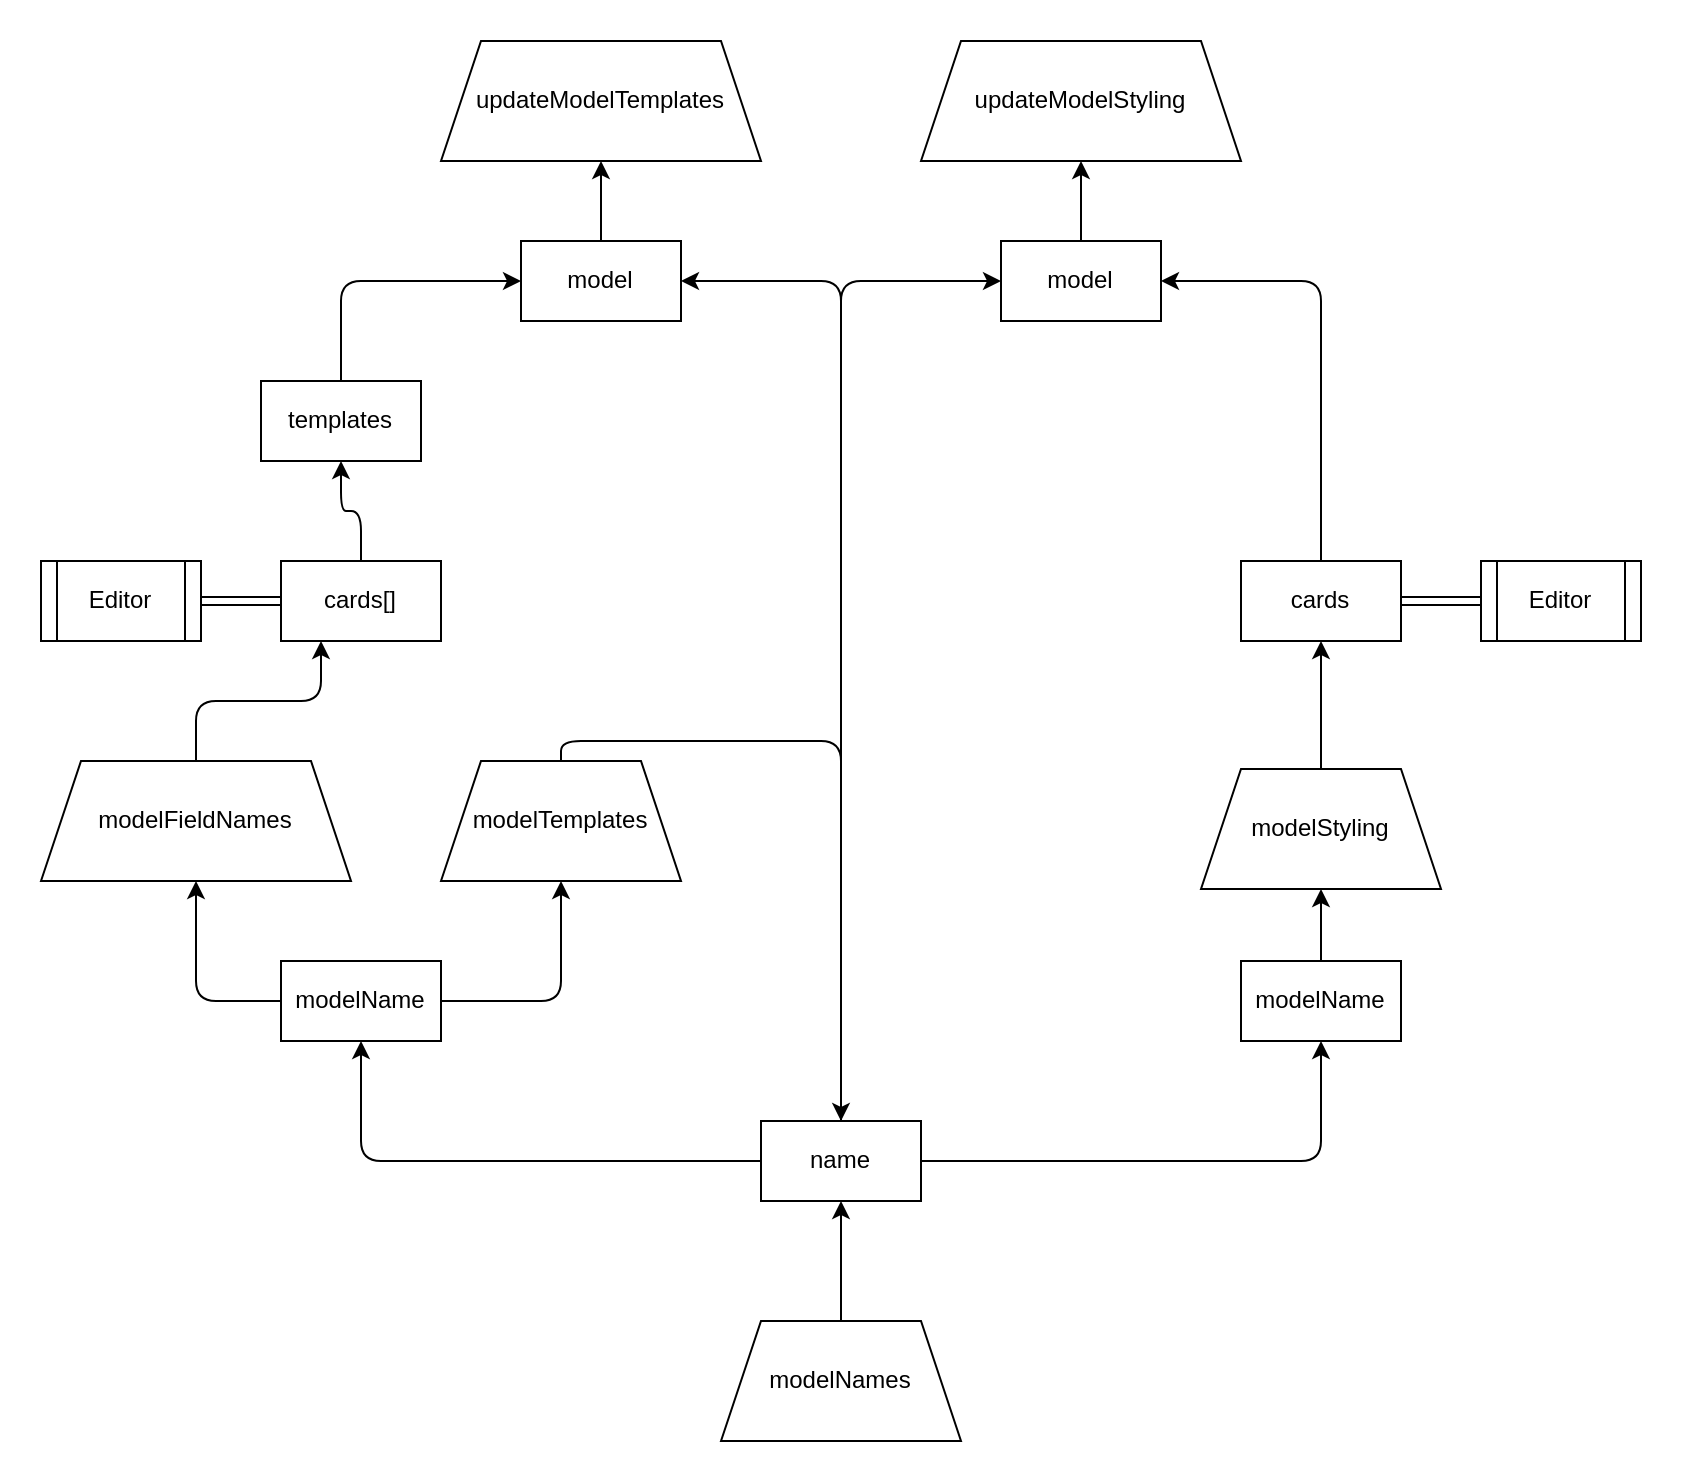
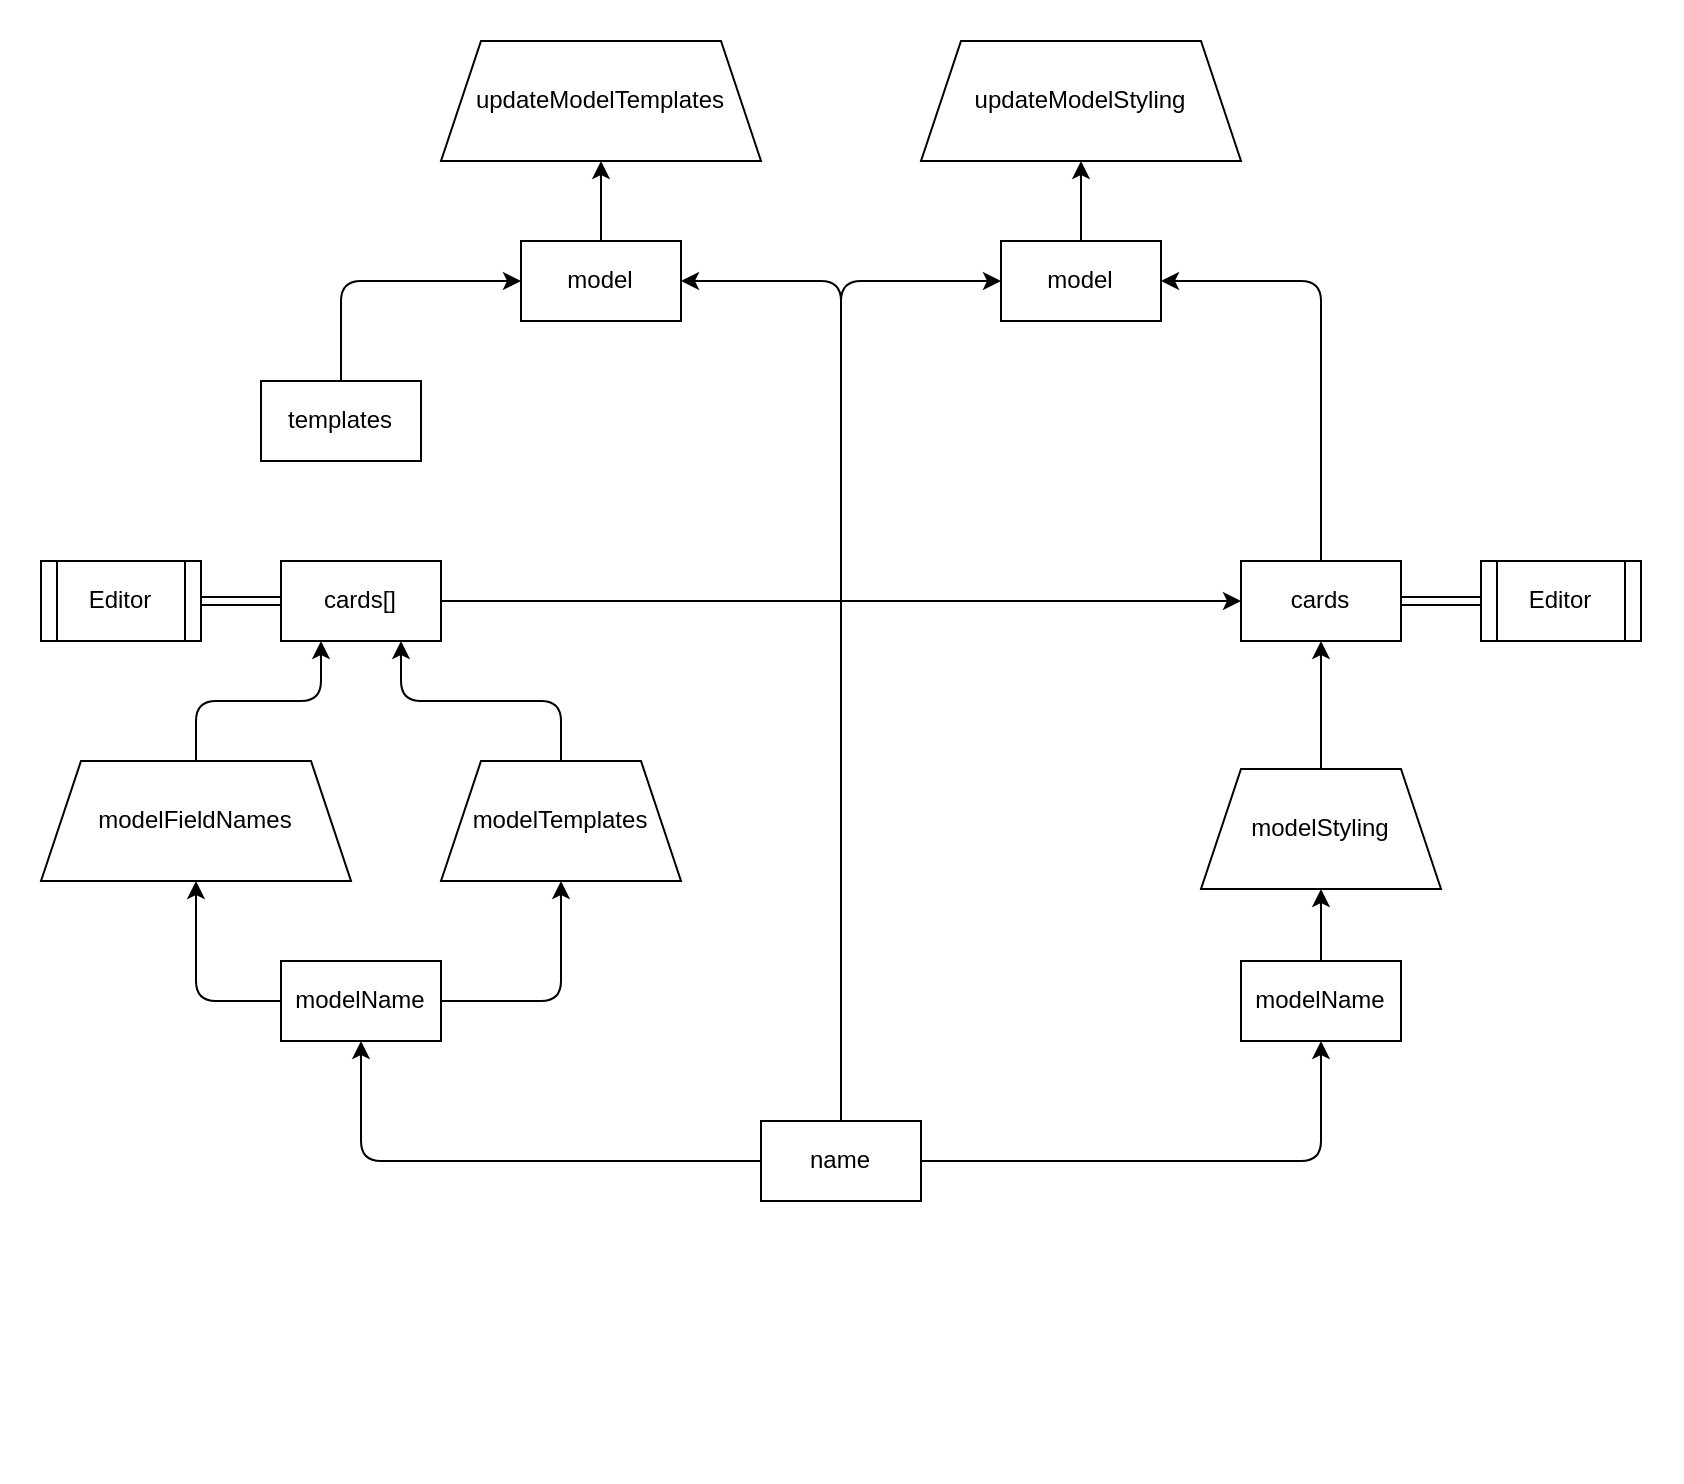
edge "cards[]" -> "templates": now "cards[]" -> "cards"
edge "modelTemplates" -> "name": now "modelTemplates" -> "cards[]"
edge "modelNames" -> "name": removed
node "modelNames": removed
